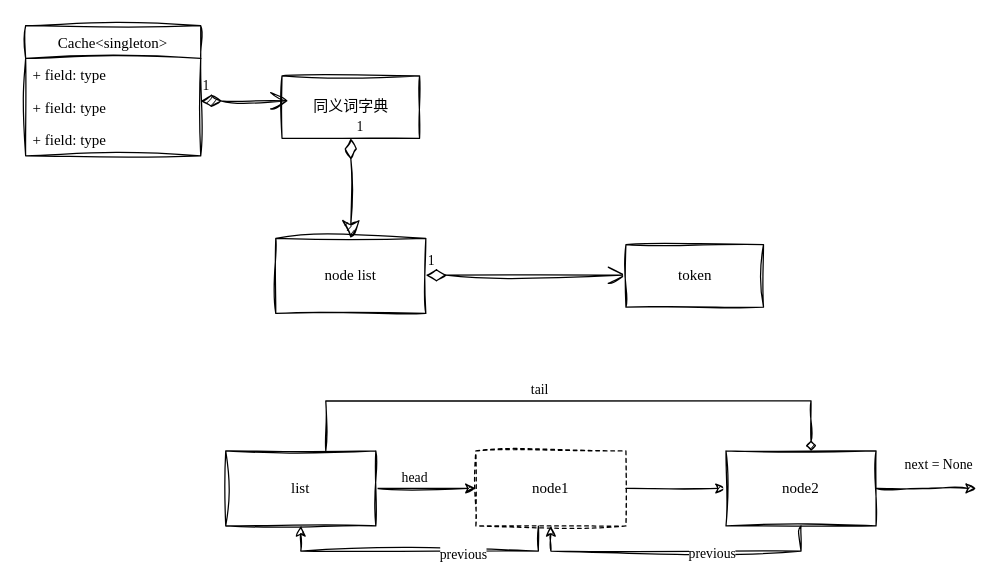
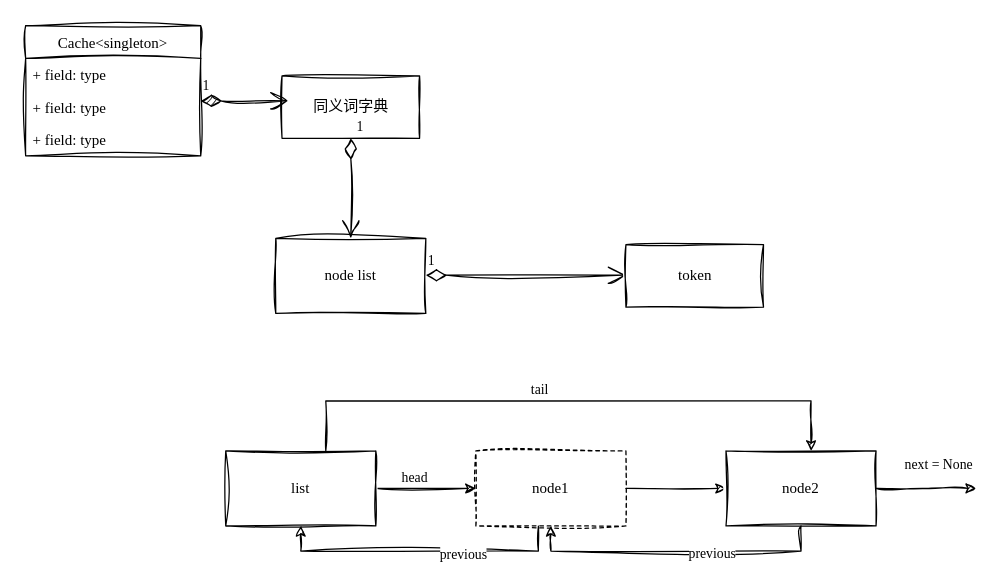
edge "同义词字典" -- "node list": arrowhead classic -> open
edge "list" -> "node2": arrowhead diamond -> classic
